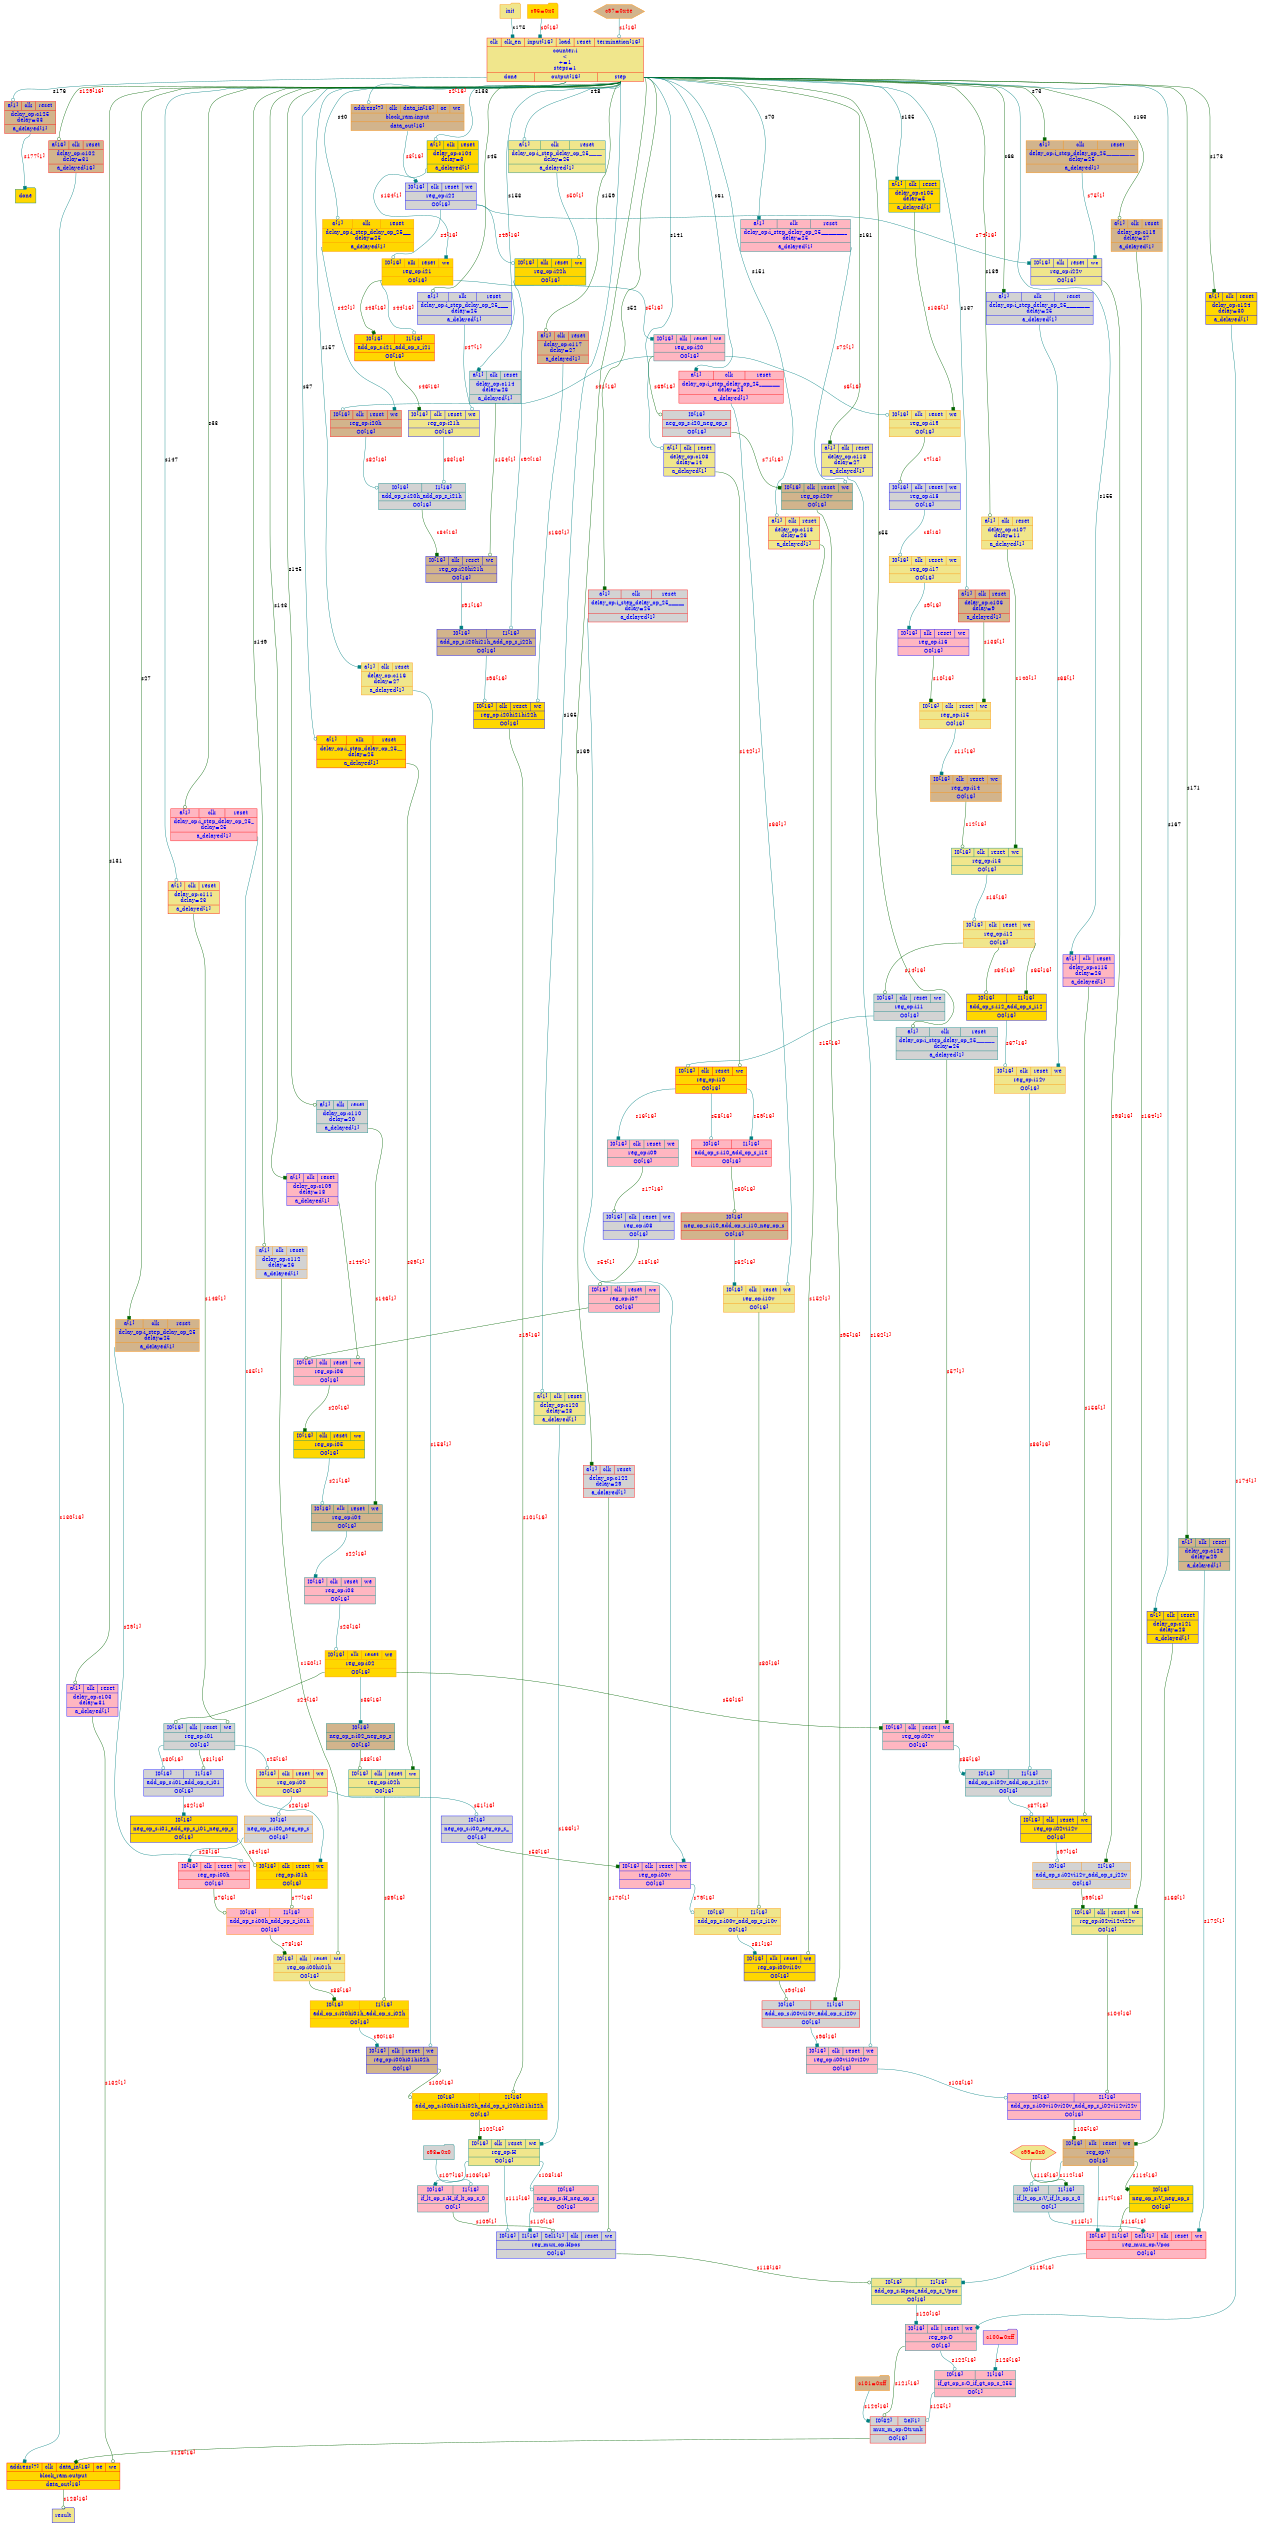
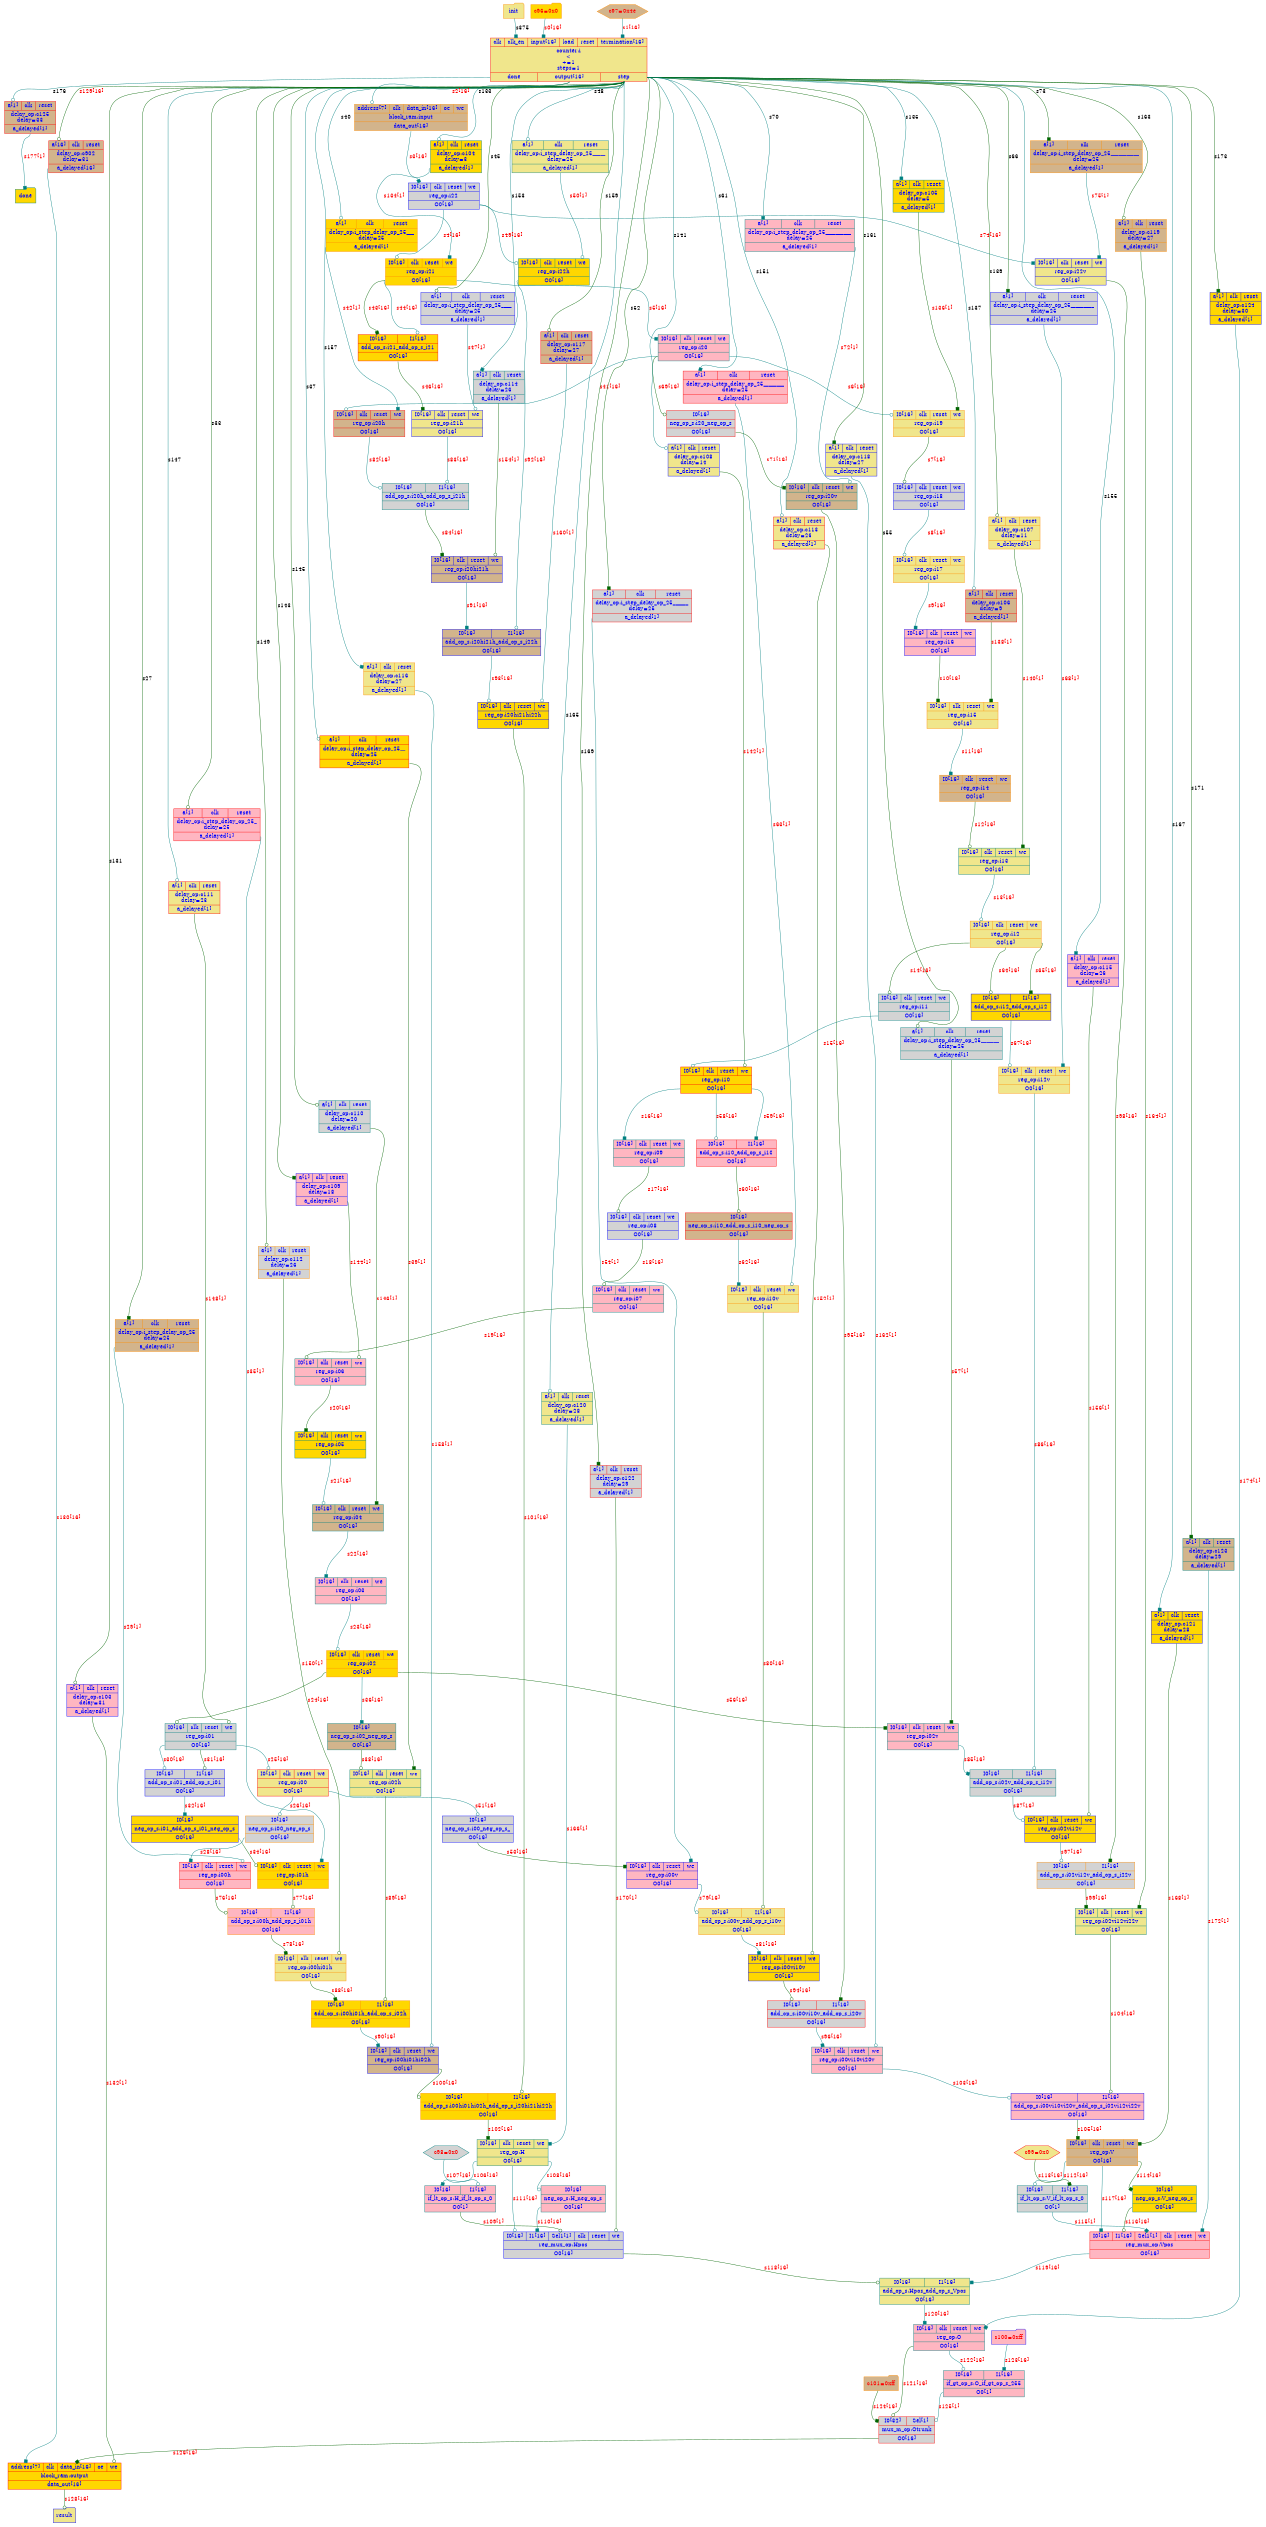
edge "c97=0x4e" -> "clk": arrowhead odot -> box
edge "init" -> "clk": label "s175" -> "s375"
node "a[16]": text "delay_op:c102" -> "delay_op:c902"
node "c98=0x0": shape folder -> hexagon
edge "c101=0xff" -> "I0[32]": color teal -> darkgreen
